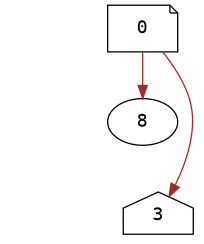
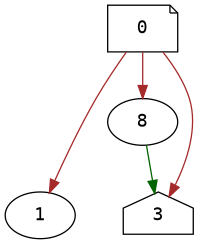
edge "8" -> "3": added
node "1": added
